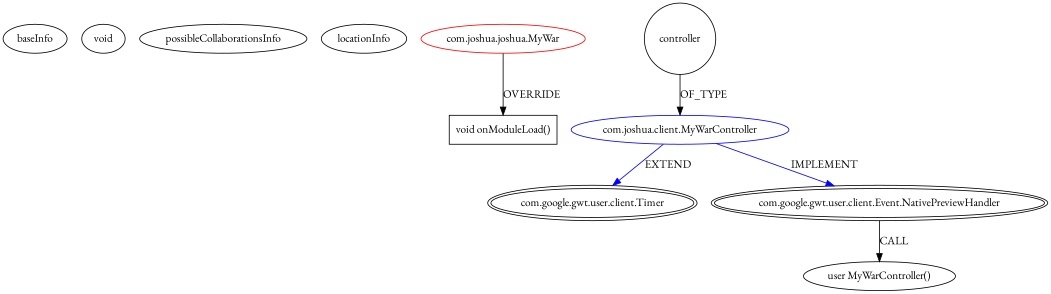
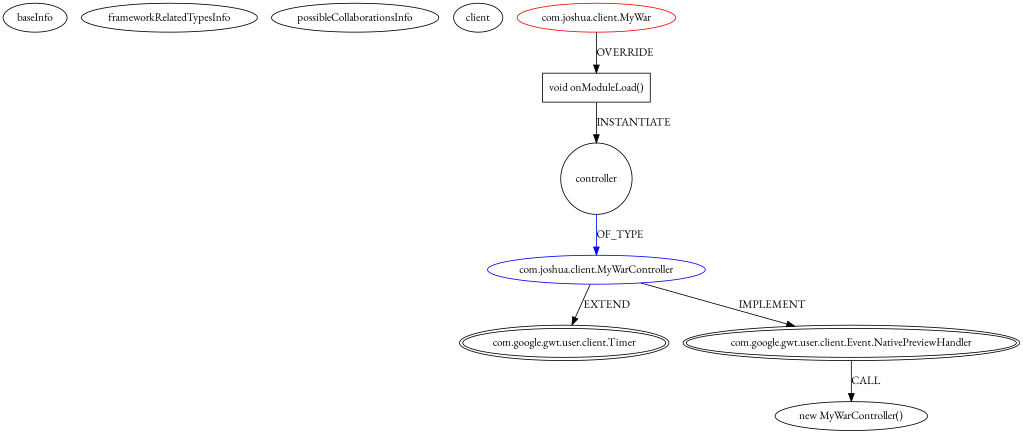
node "void": label "void" -> "frameworkRelatedTypesInfo"
node "locationInfo": label "locationInfo" -> "client"
node "com.joshua.joshua.MyWar": label "com.joshua.joshua.MyWar" -> "com.joshua.client.MyWar"
edge "controller" -> "com.joshua.client.MyWarController": color black -> blue
edge "void onModuleLoad()" -> "controller": added, label "INSTANTIATE"
edge "com.joshua.client.MyWarController" -> "com.google.gwt.user.client.Timer": color blue -> black
edge "com.joshua.client.MyWarController" -> "com.google.gwt.user.client.Event.NativePreviewHandler": color blue -> black
node "user MyWarController()": label "user MyWarController()" -> "new MyWarController()"
